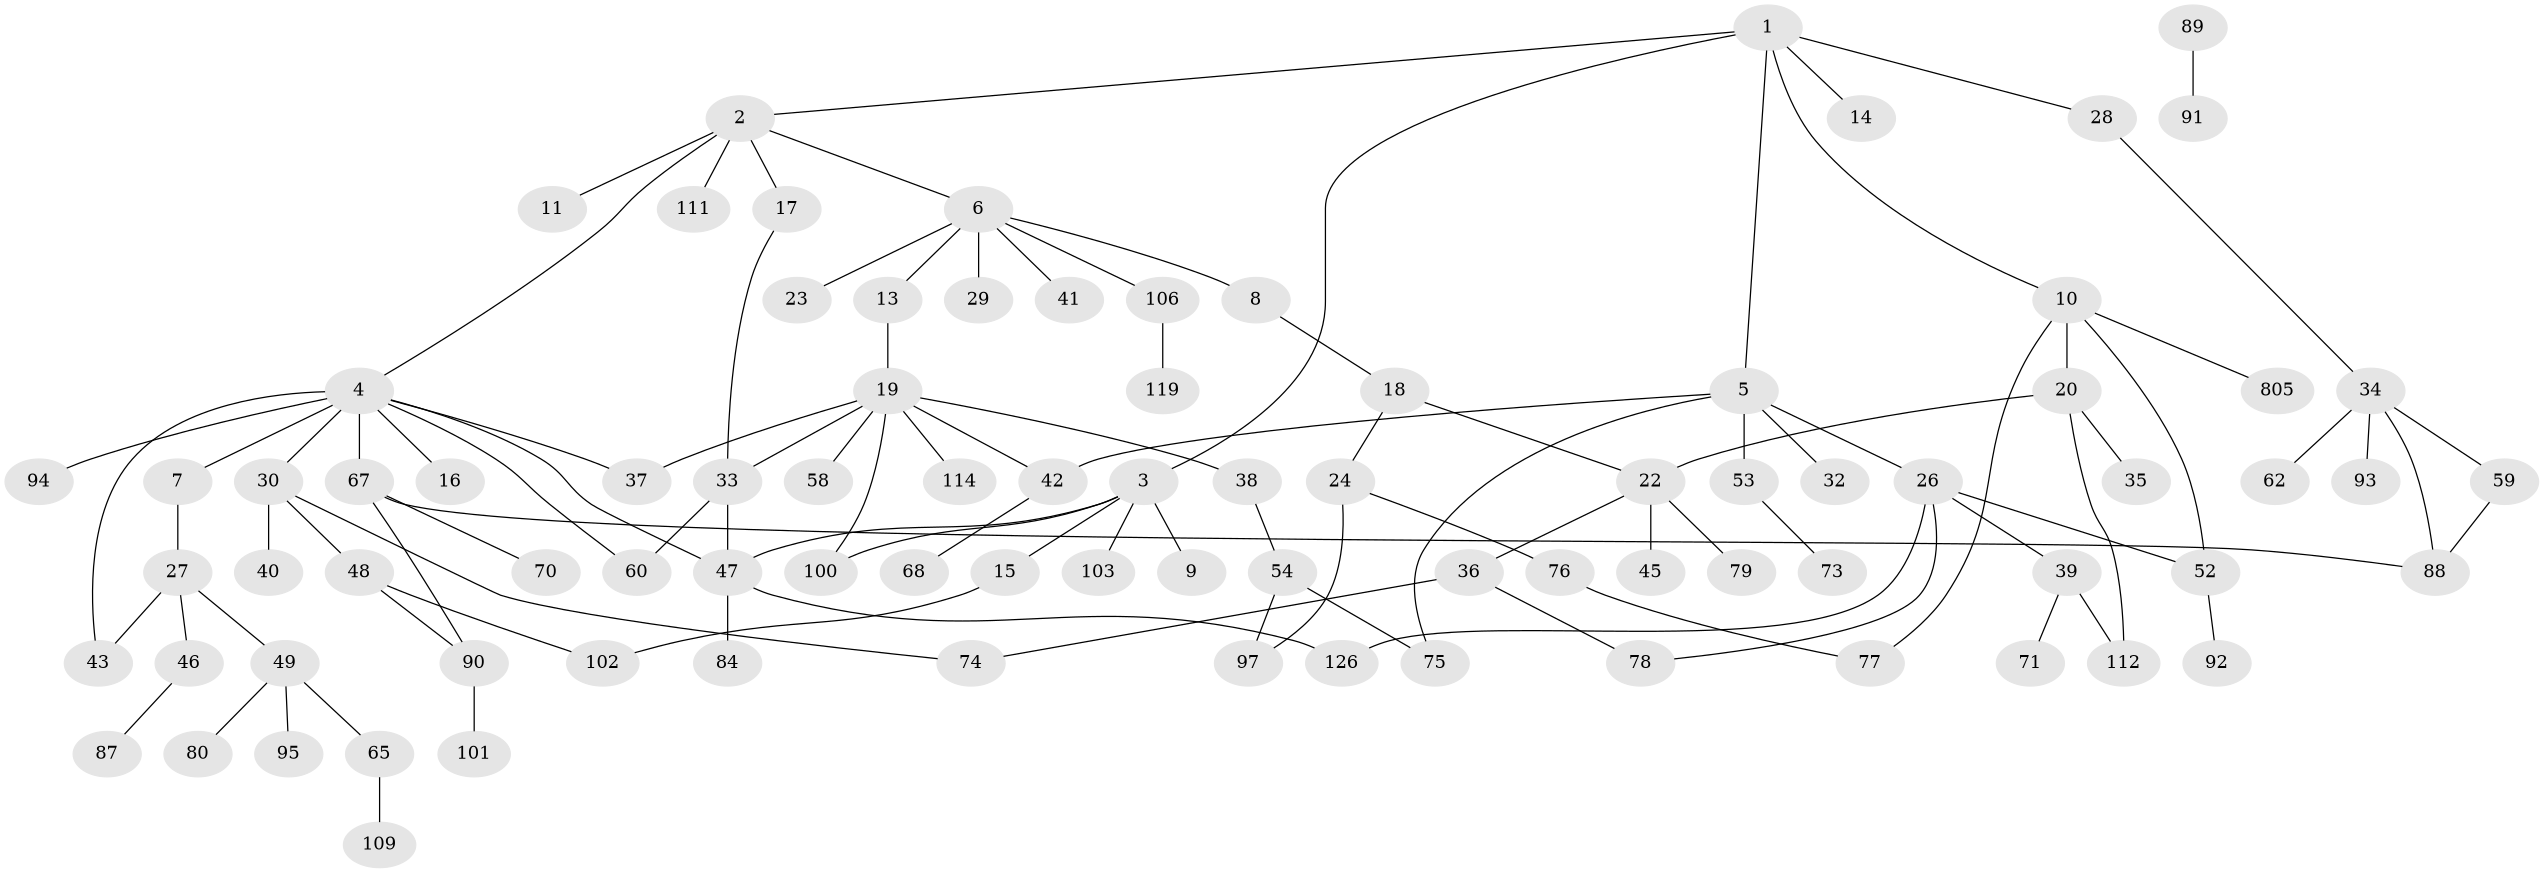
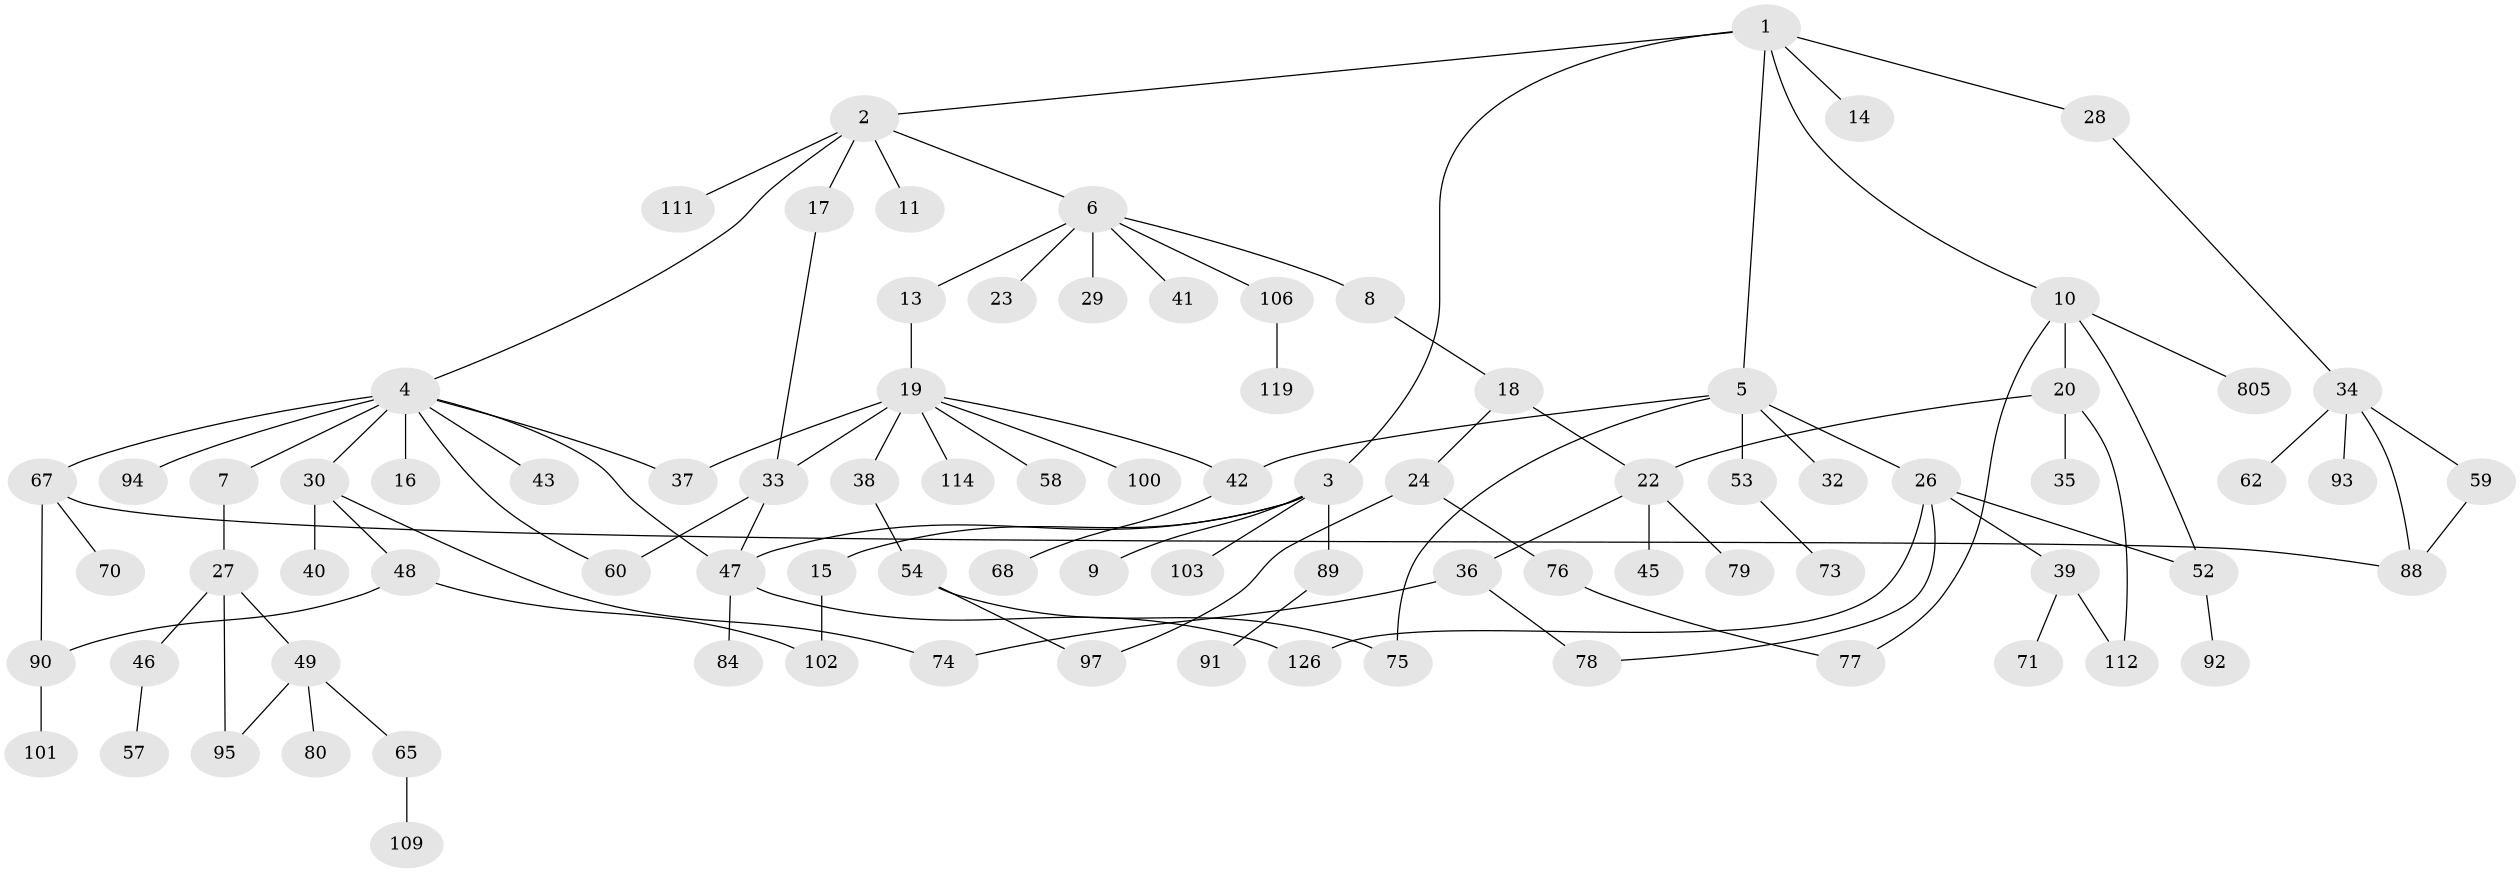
edge "3" -- "100": now "3" -- "89"
edge "27" -- "43": now "27" -- "95"
node "87": label "87" -> "57"
